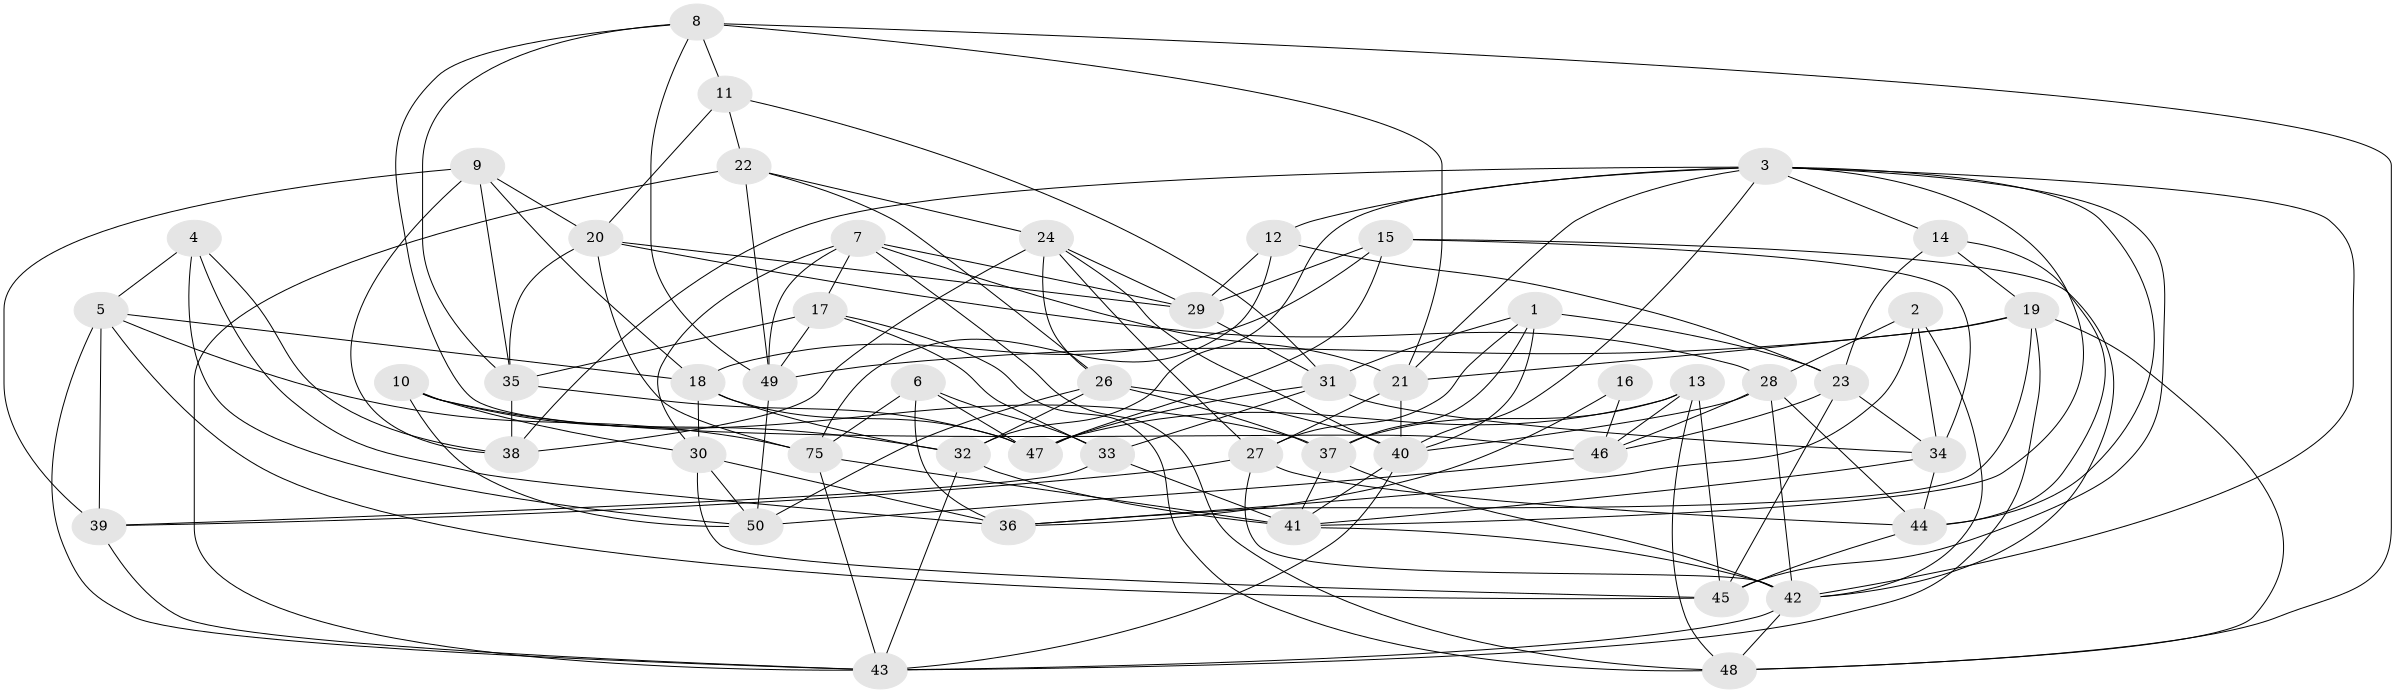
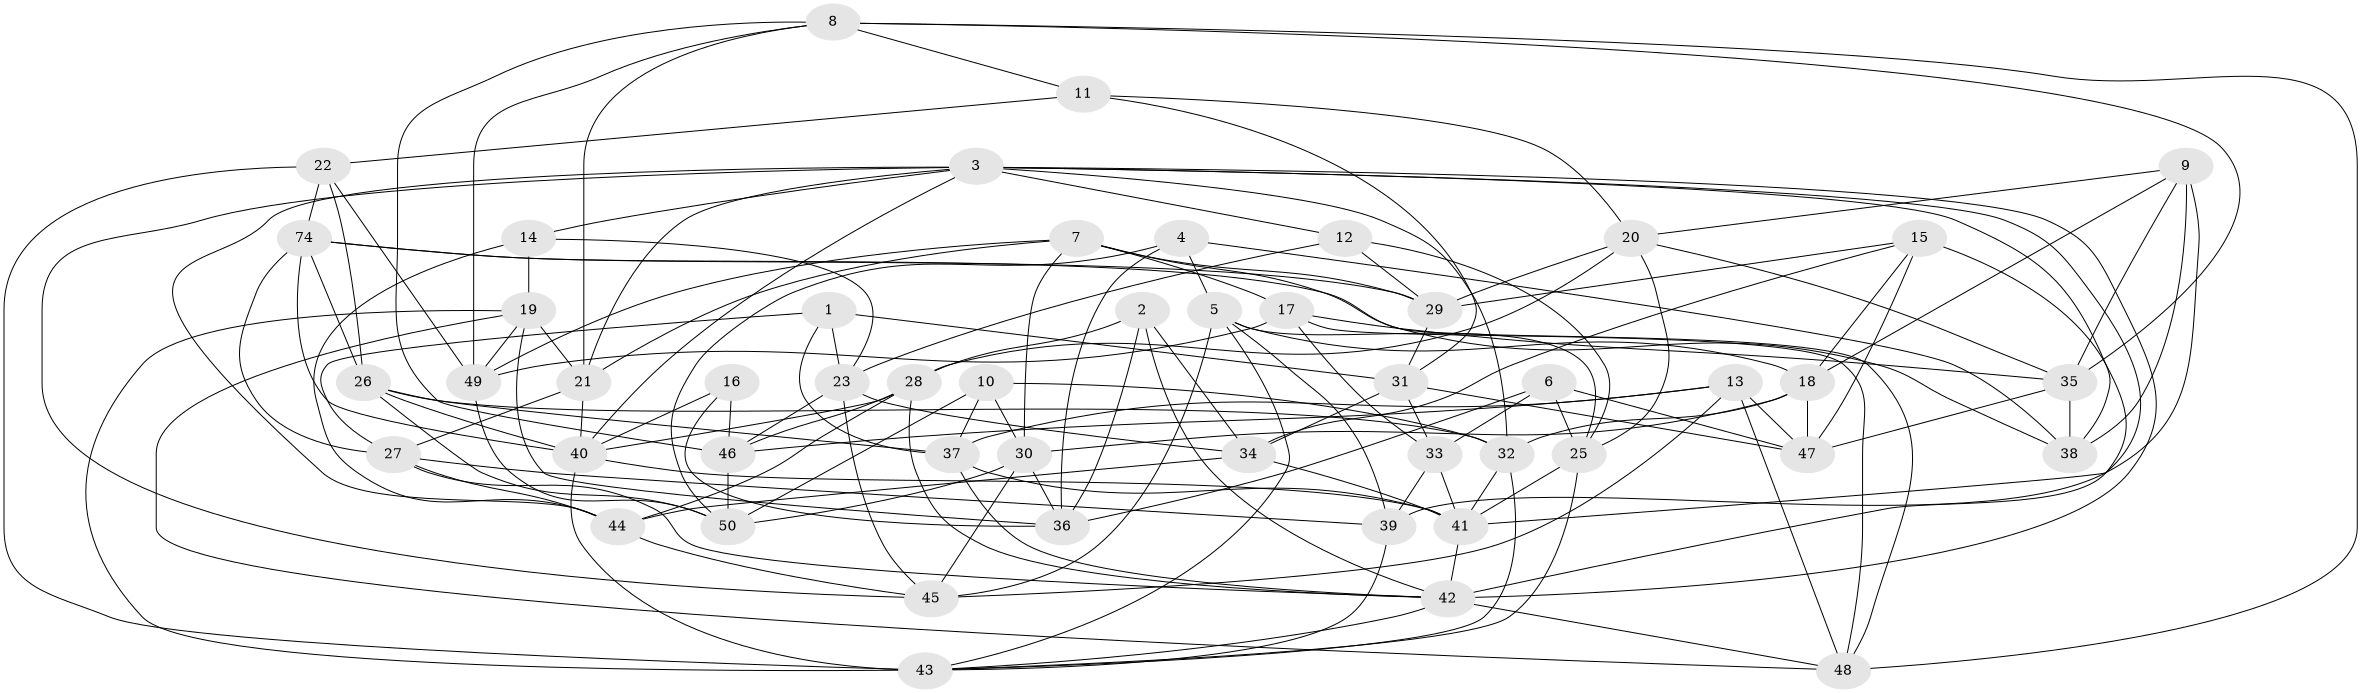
node "24": label "24" -> "74"
edge "1" -- "40": now "16" -- "40"
node "75": label "75" -> "25"
